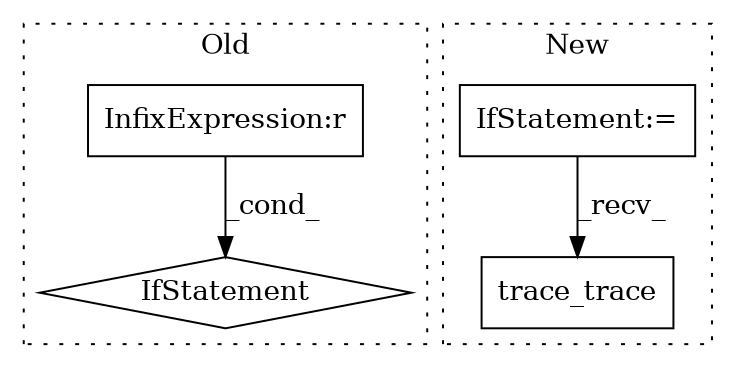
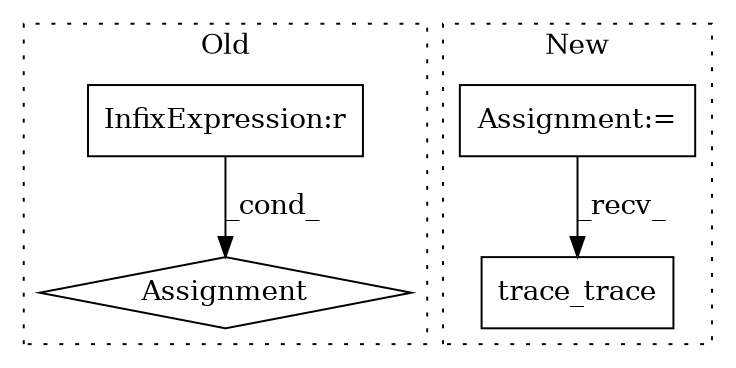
node "IfStatement:=": label "IfStatement:=" -> "Assignment:="
node "IfStatement": label "IfStatement" -> "Assignment"
